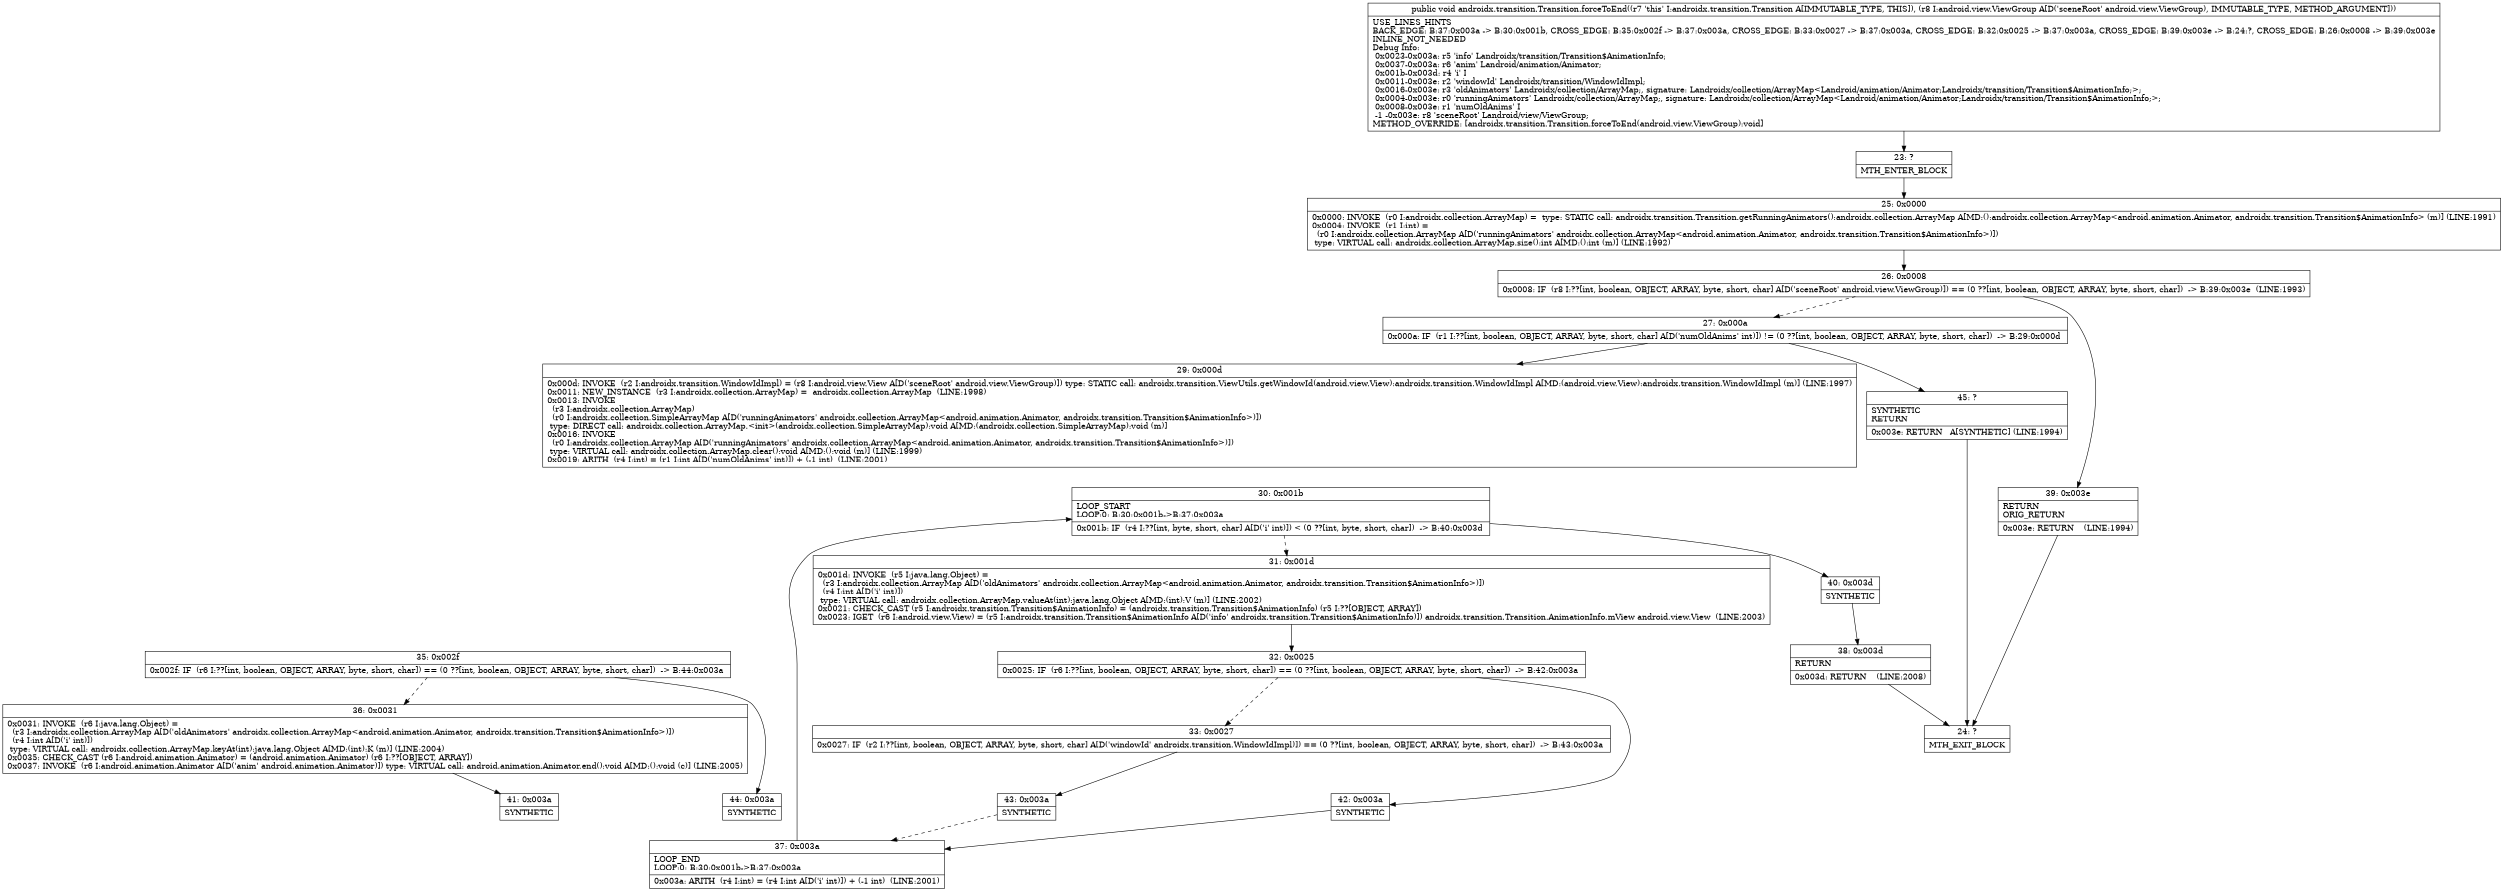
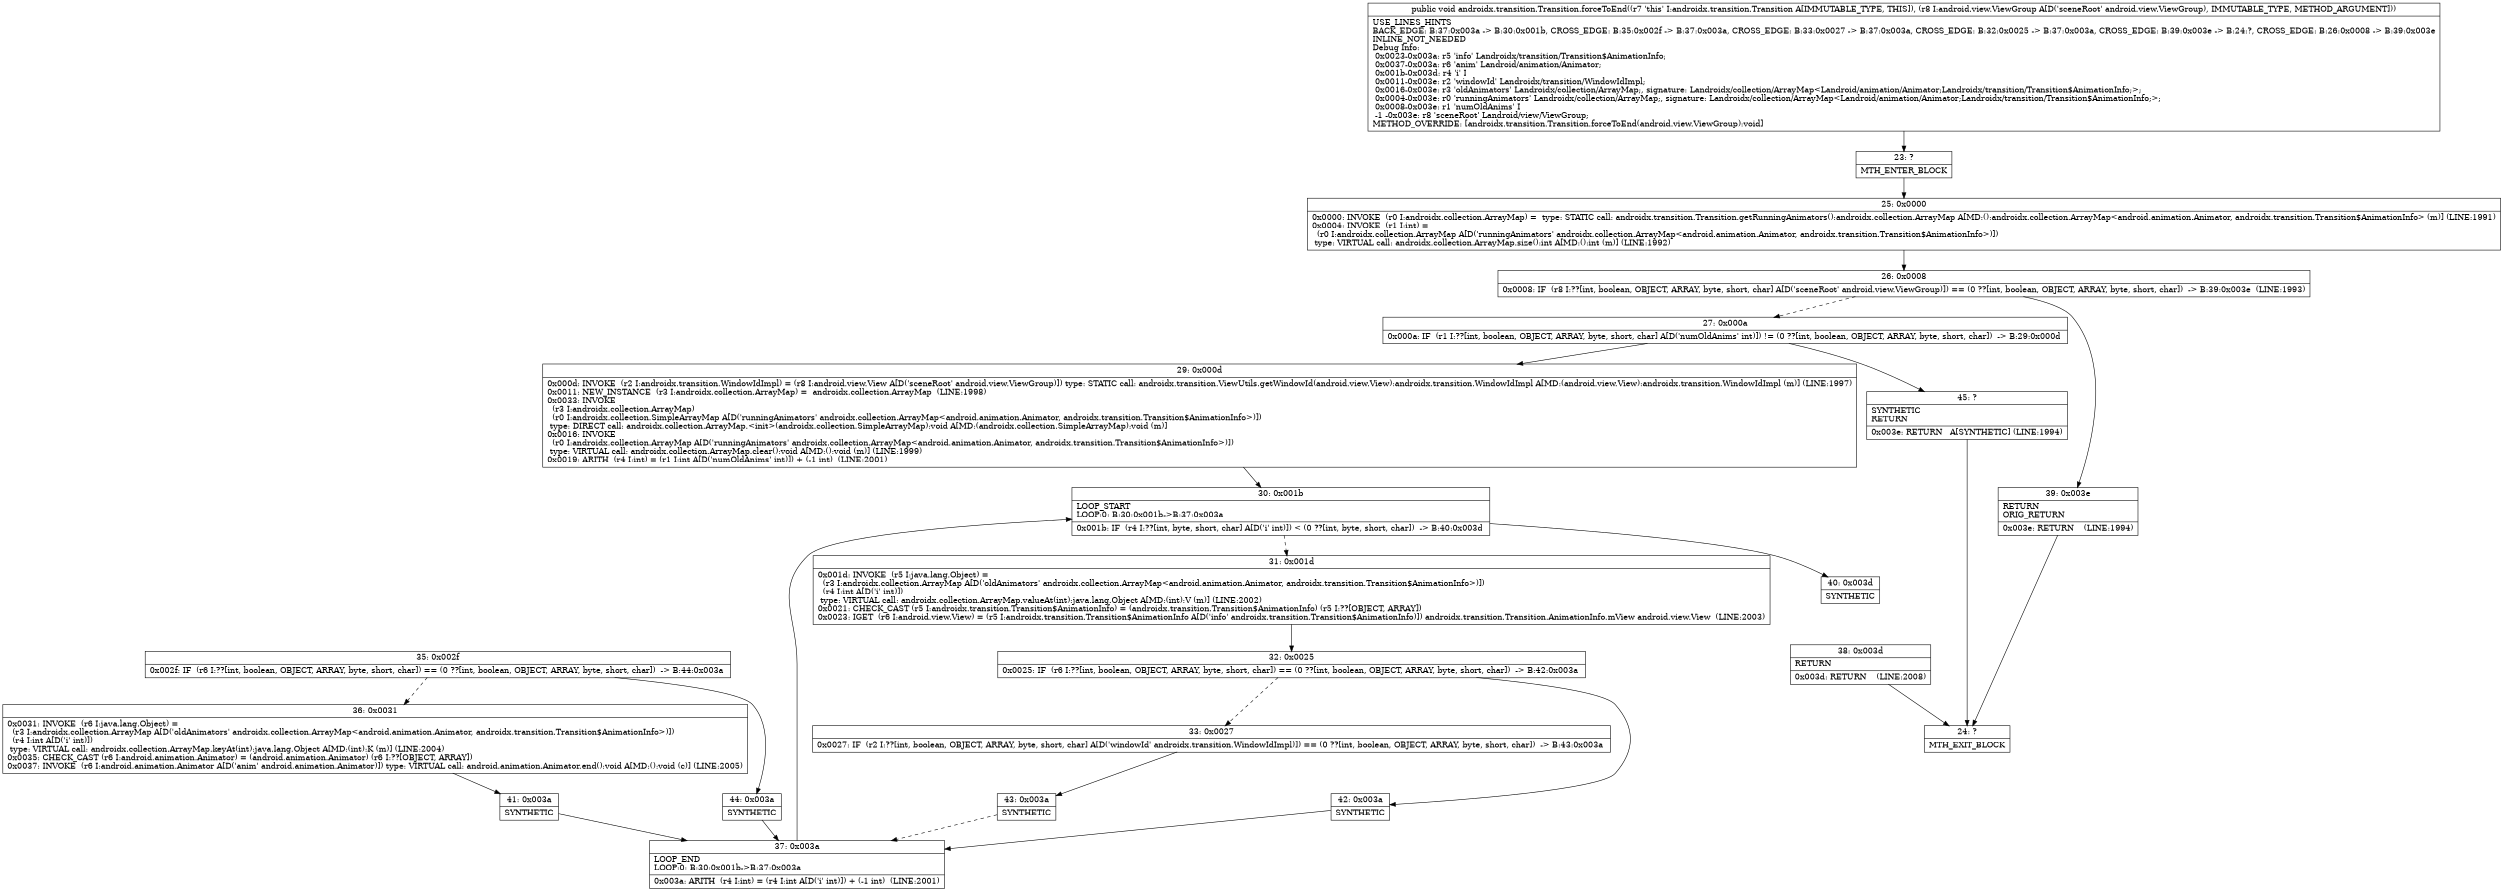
node "29: 0x000d": text "0x0013: INVOKE" -> "0x0033: INVOKE"
edge "29: 0x000d" -> "30: 0x001b": added
edge "40: 0x003d" -> "38: 0x003d": removed
edge "41: 0x003a" -> "37: 0x003a": added
edge "44: 0x003a" -> "37: 0x003a": added
